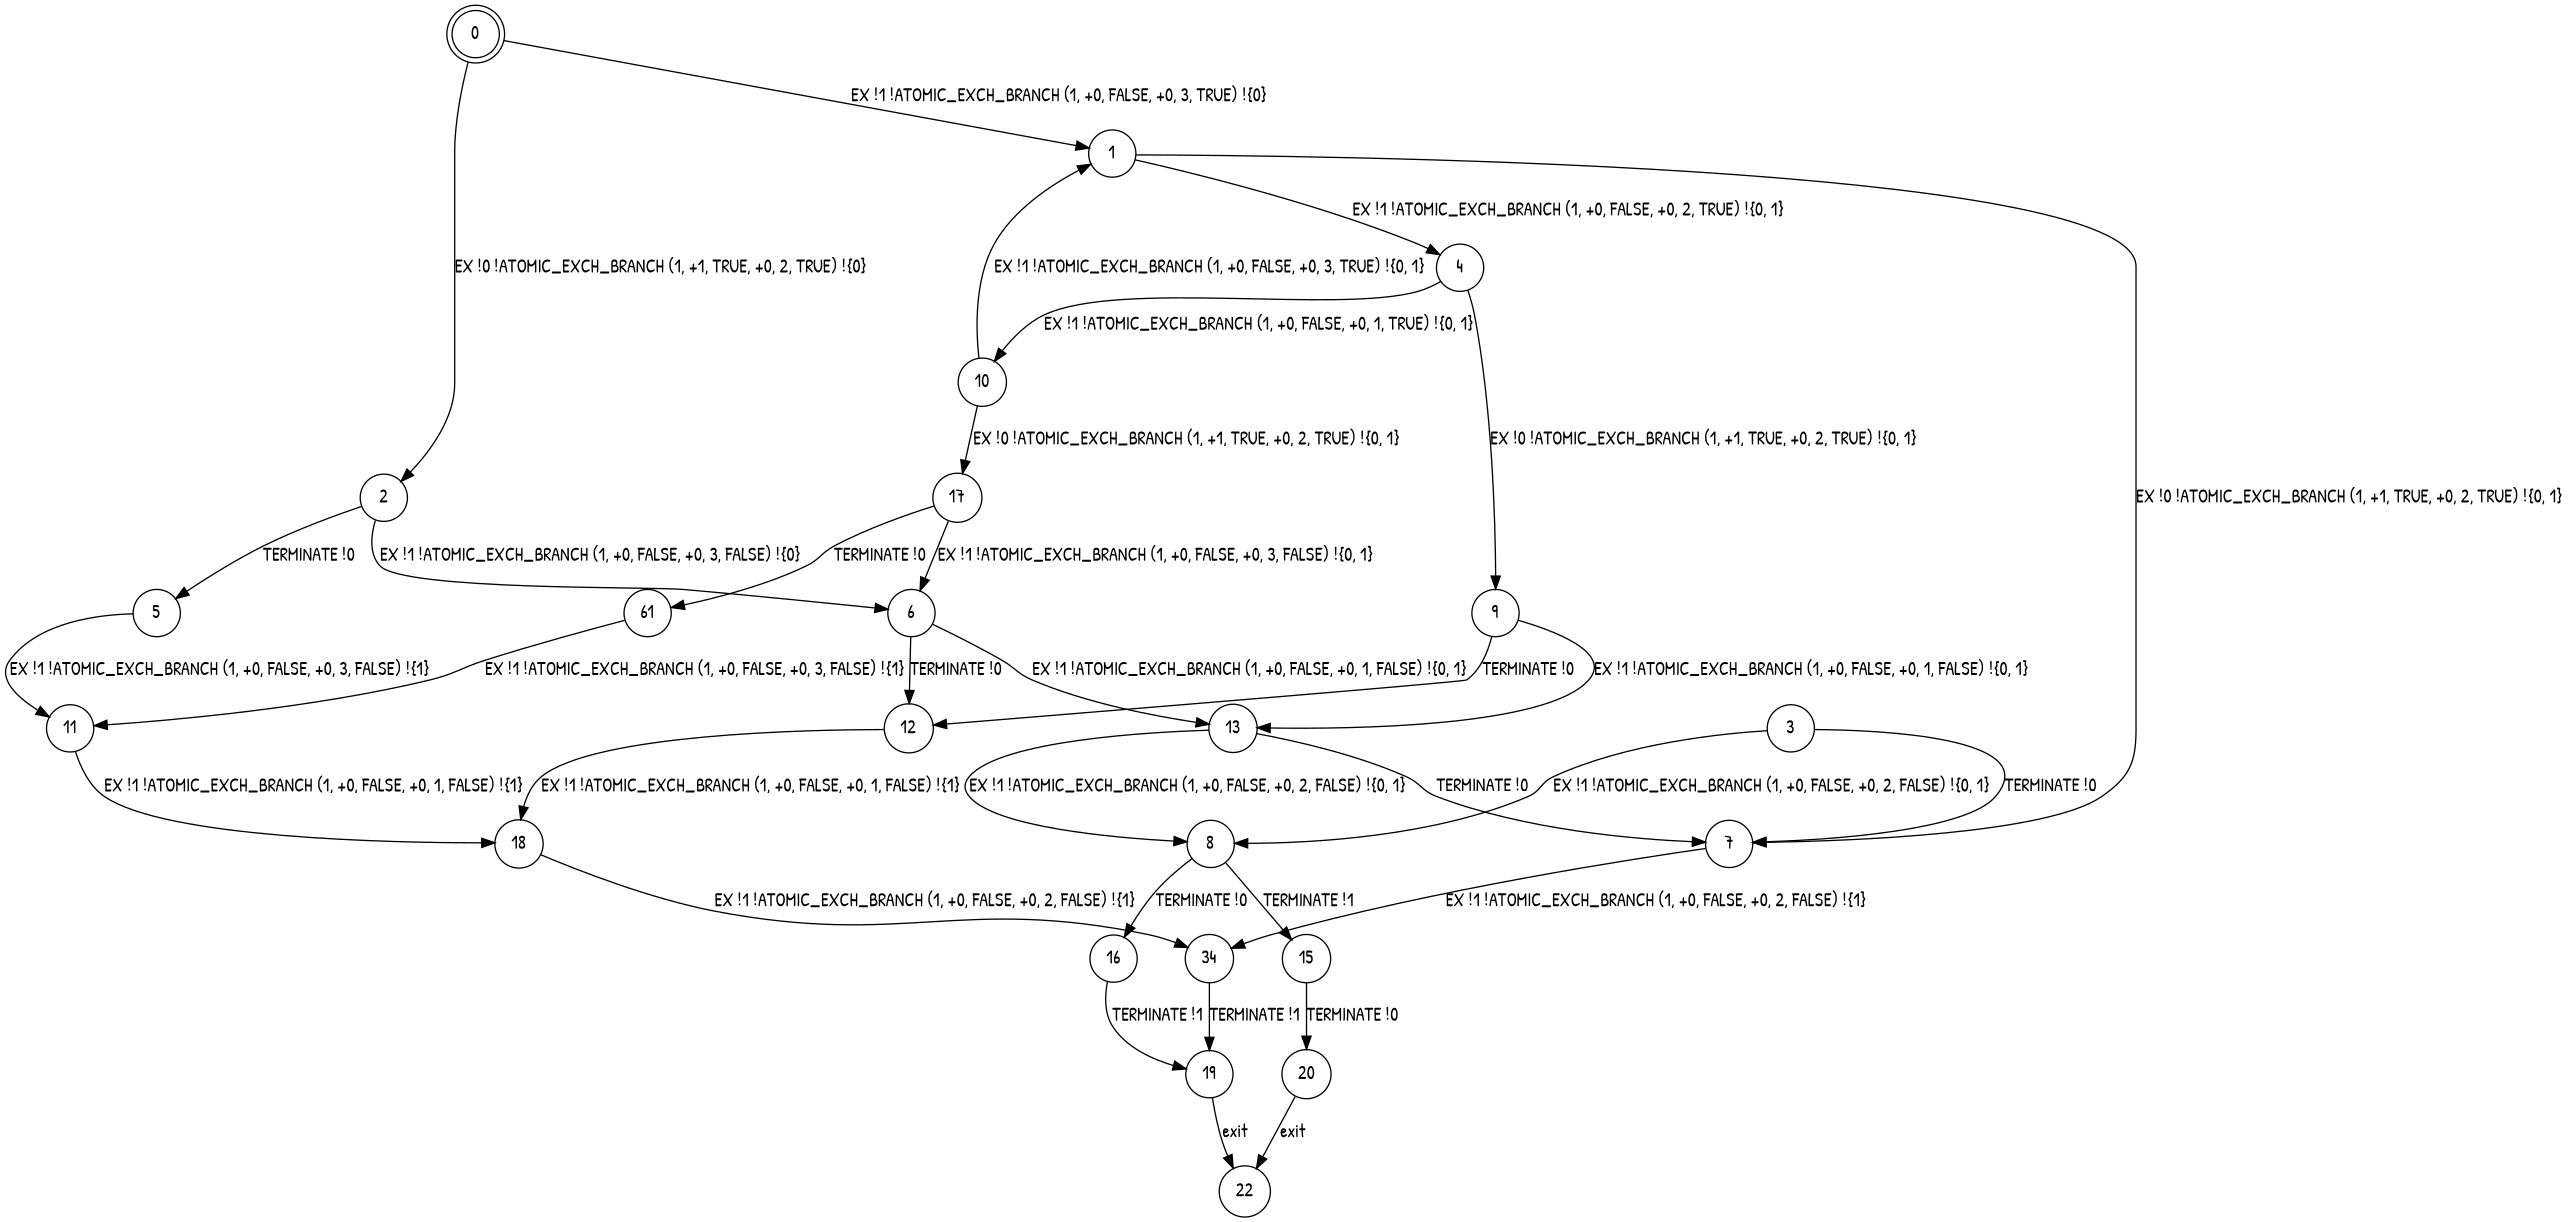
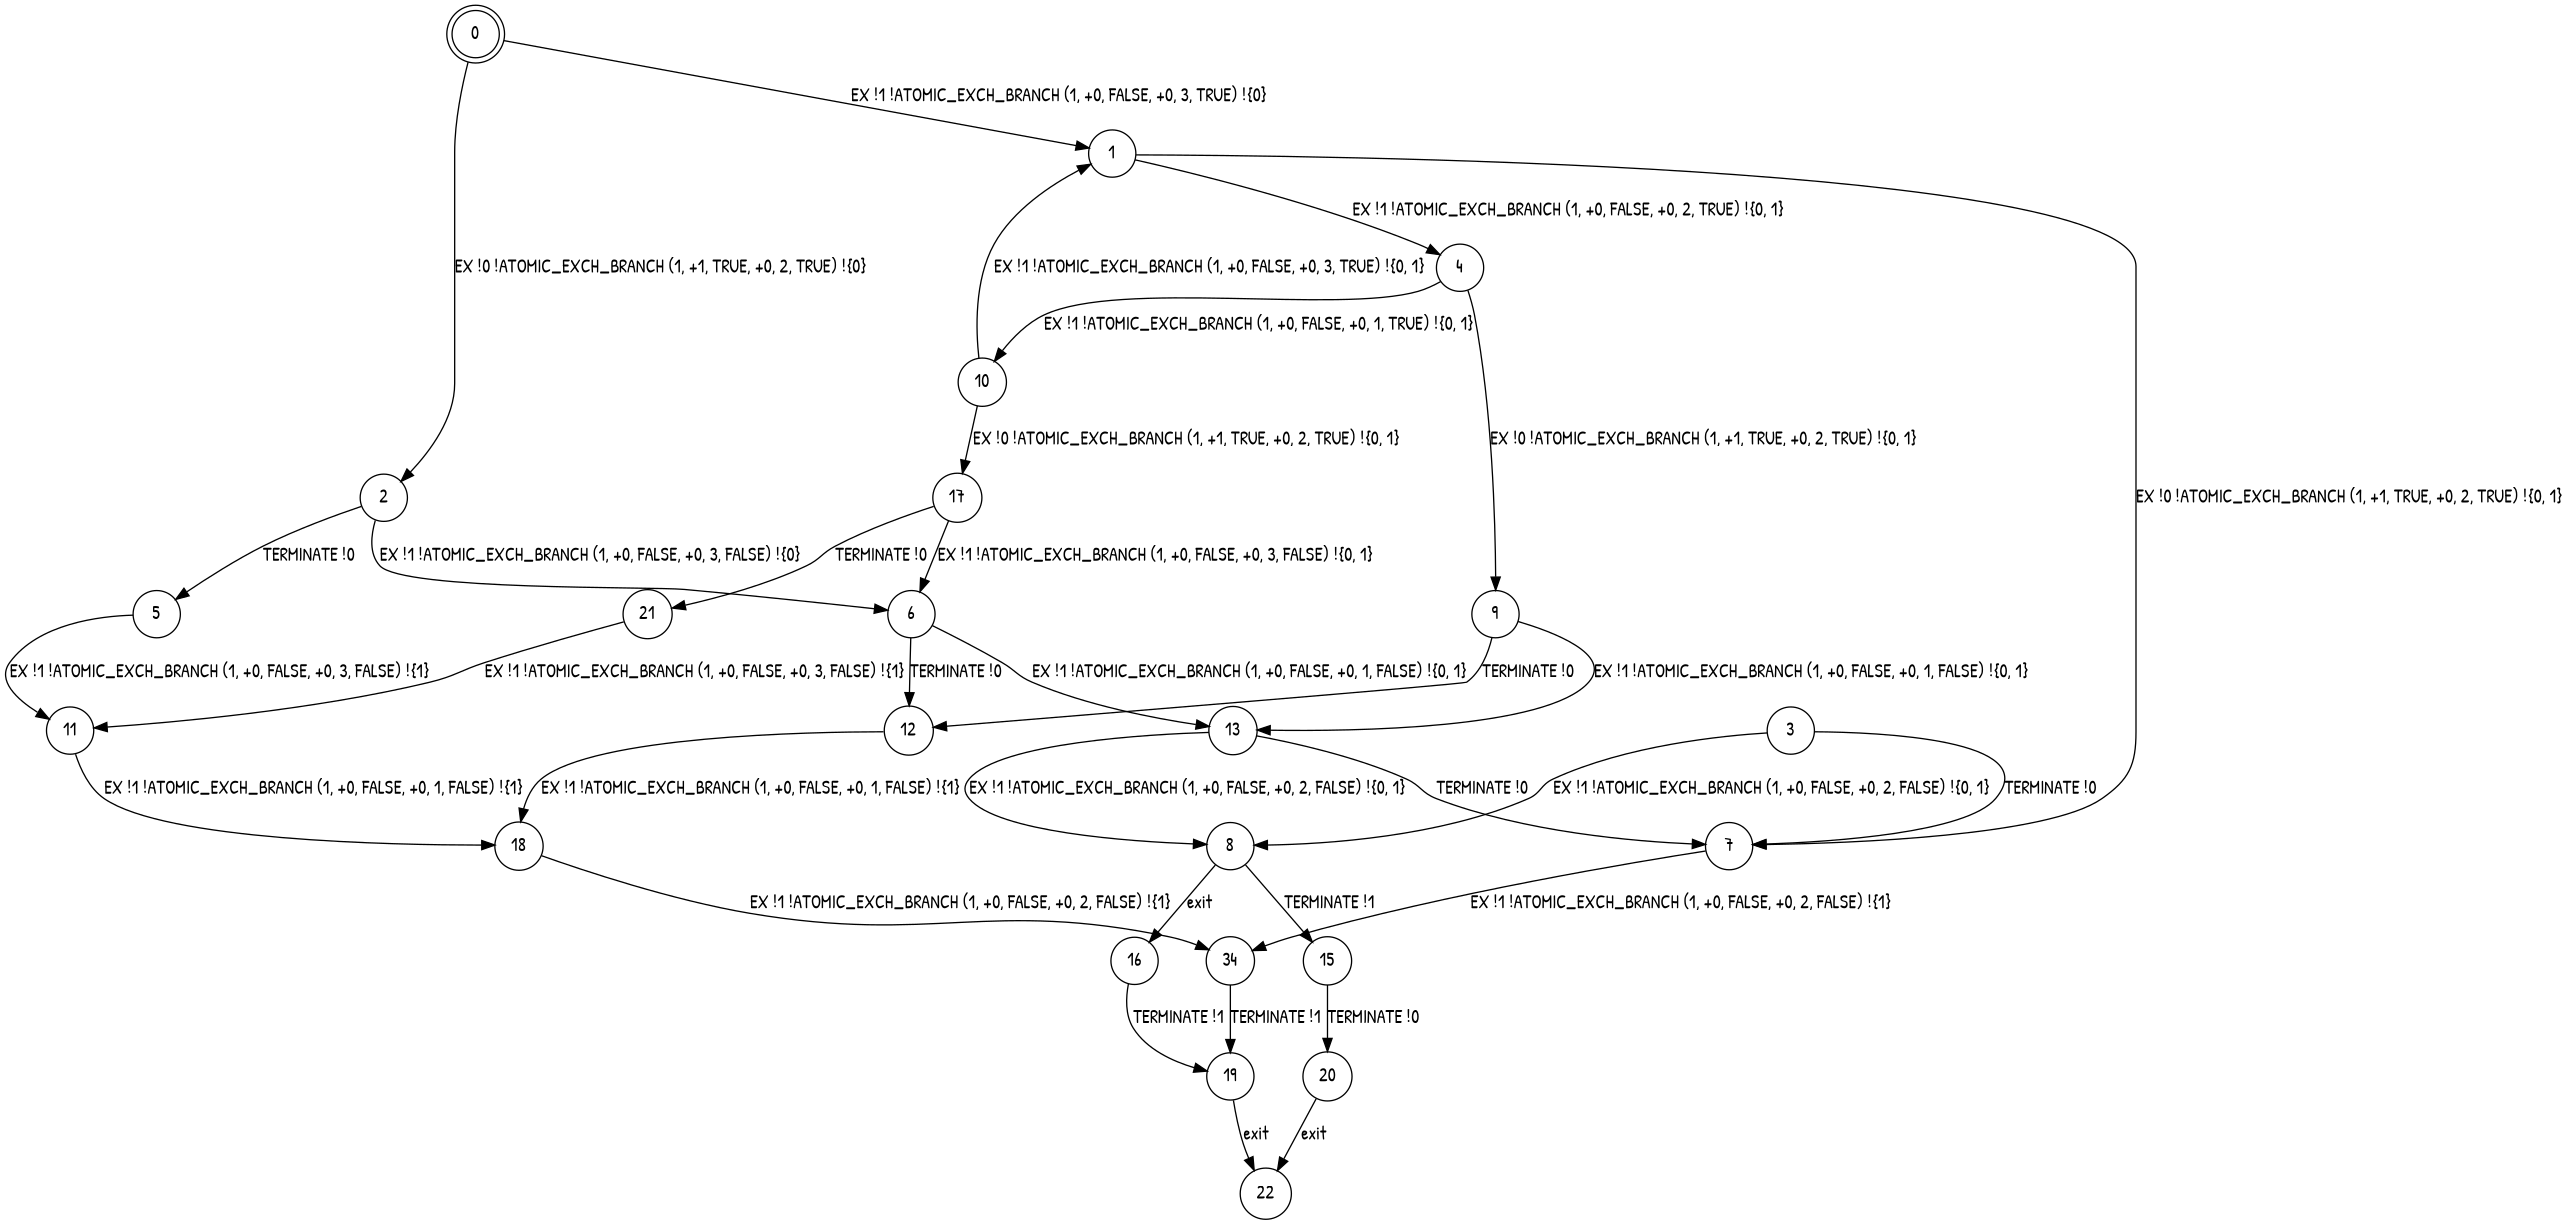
node "61": label "61" -> "21"
edge "8" -> "16": label "TERMINATE !0" -> "exit"
